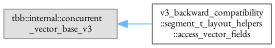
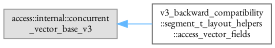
node "tbb::internal::concurrent _vector_base_v3": label "tbb::internal::concurrent _vector_base_v3" -> "access::internal::concurrent _vector_base_v3"
